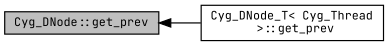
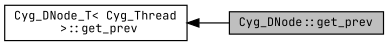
edge "Cyg_DNode_T< Cyg_Thread >::get_prev" -> "Cyg_DNode::get_prev": reversed
